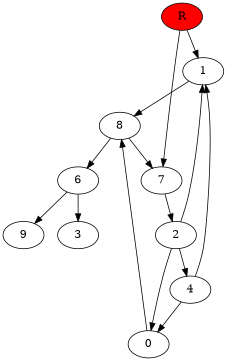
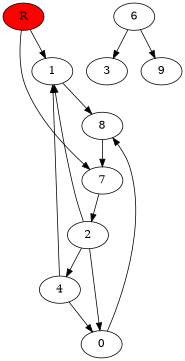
edge "8" -> "6": removed
